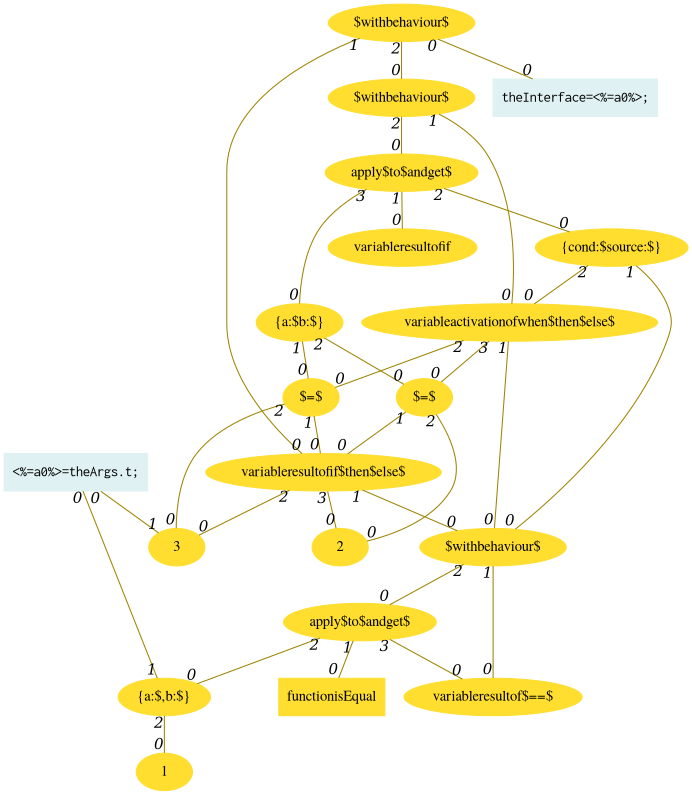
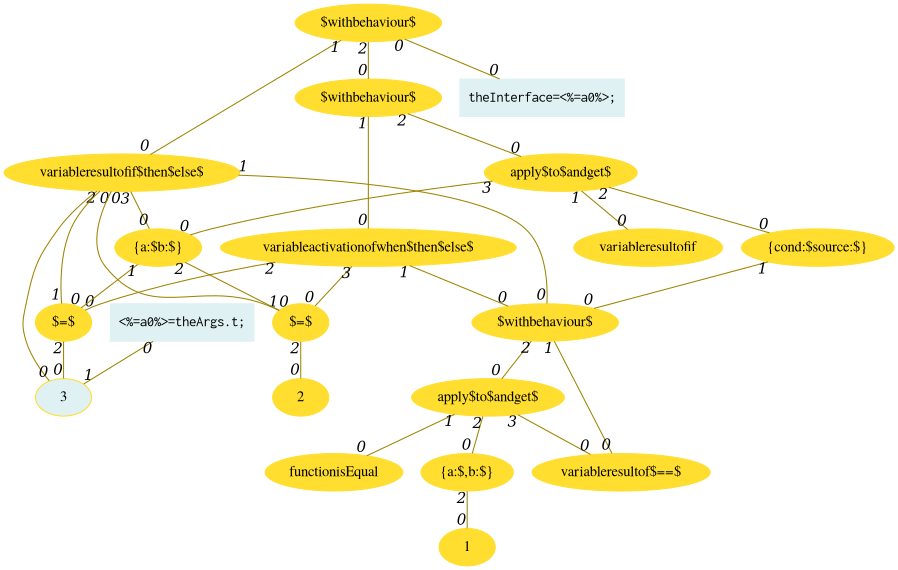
edge "{cond:$source:$}" -- "variableactivationofwhen$then$else$": removed
edge "variableresultofif$then$else$" -- "2": now "variableresultofif$then$else$" -- "{a:$b:$}"
node "3": fillcolor #ffde2f -> #dff1f2
edge "<%=a0%>=theArgs.t;" -- "{a:$,b:$}": removed
node "functionisEqual": shape box -> ellipse
